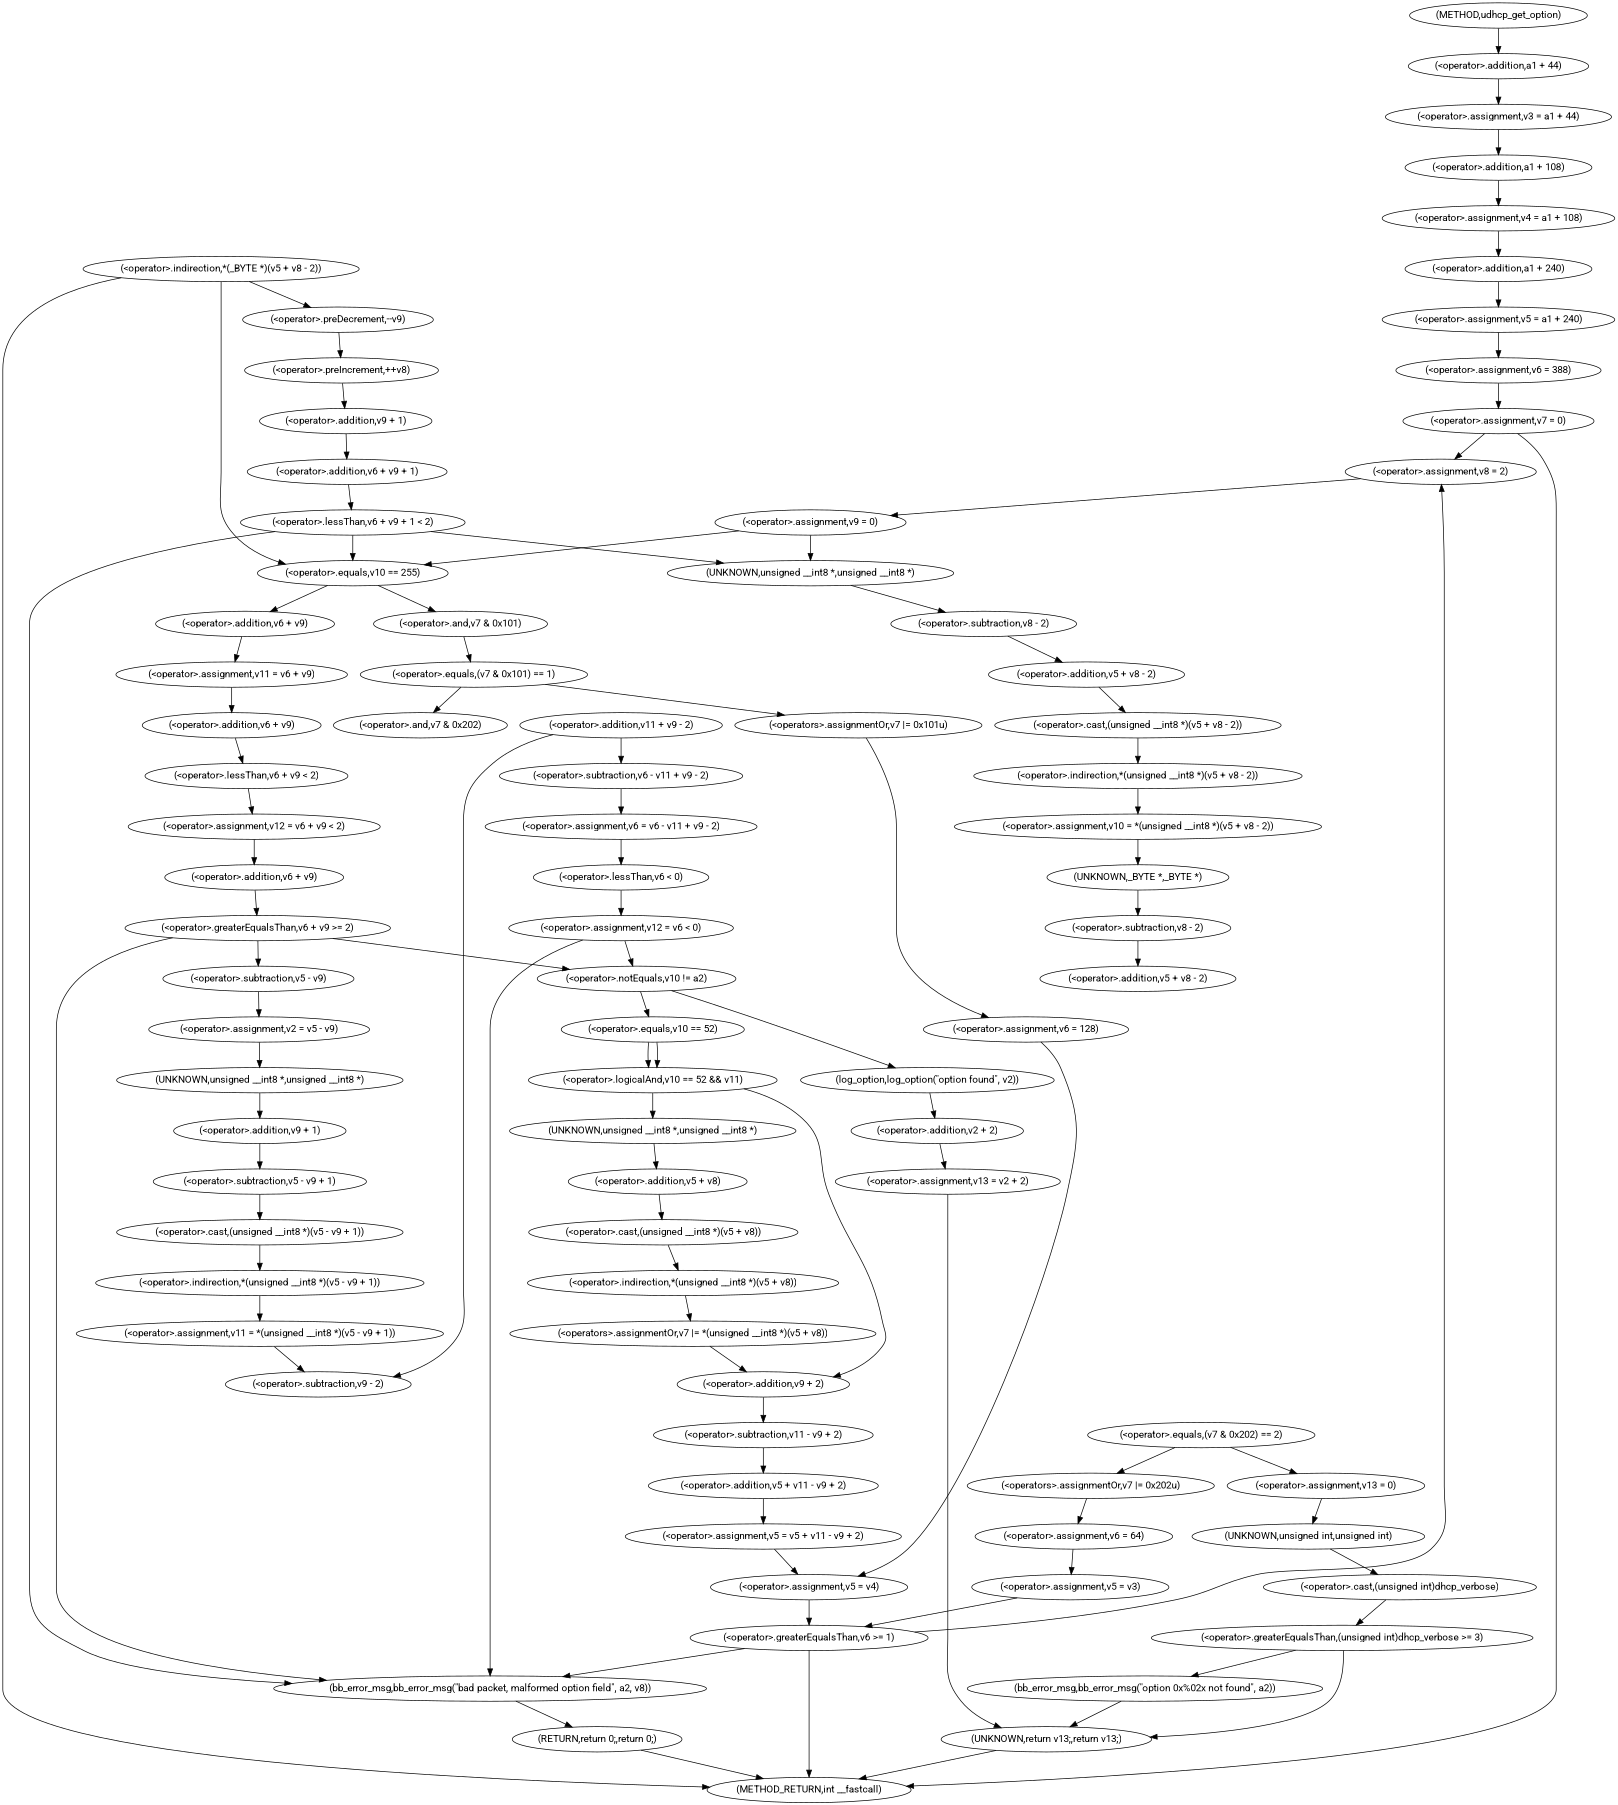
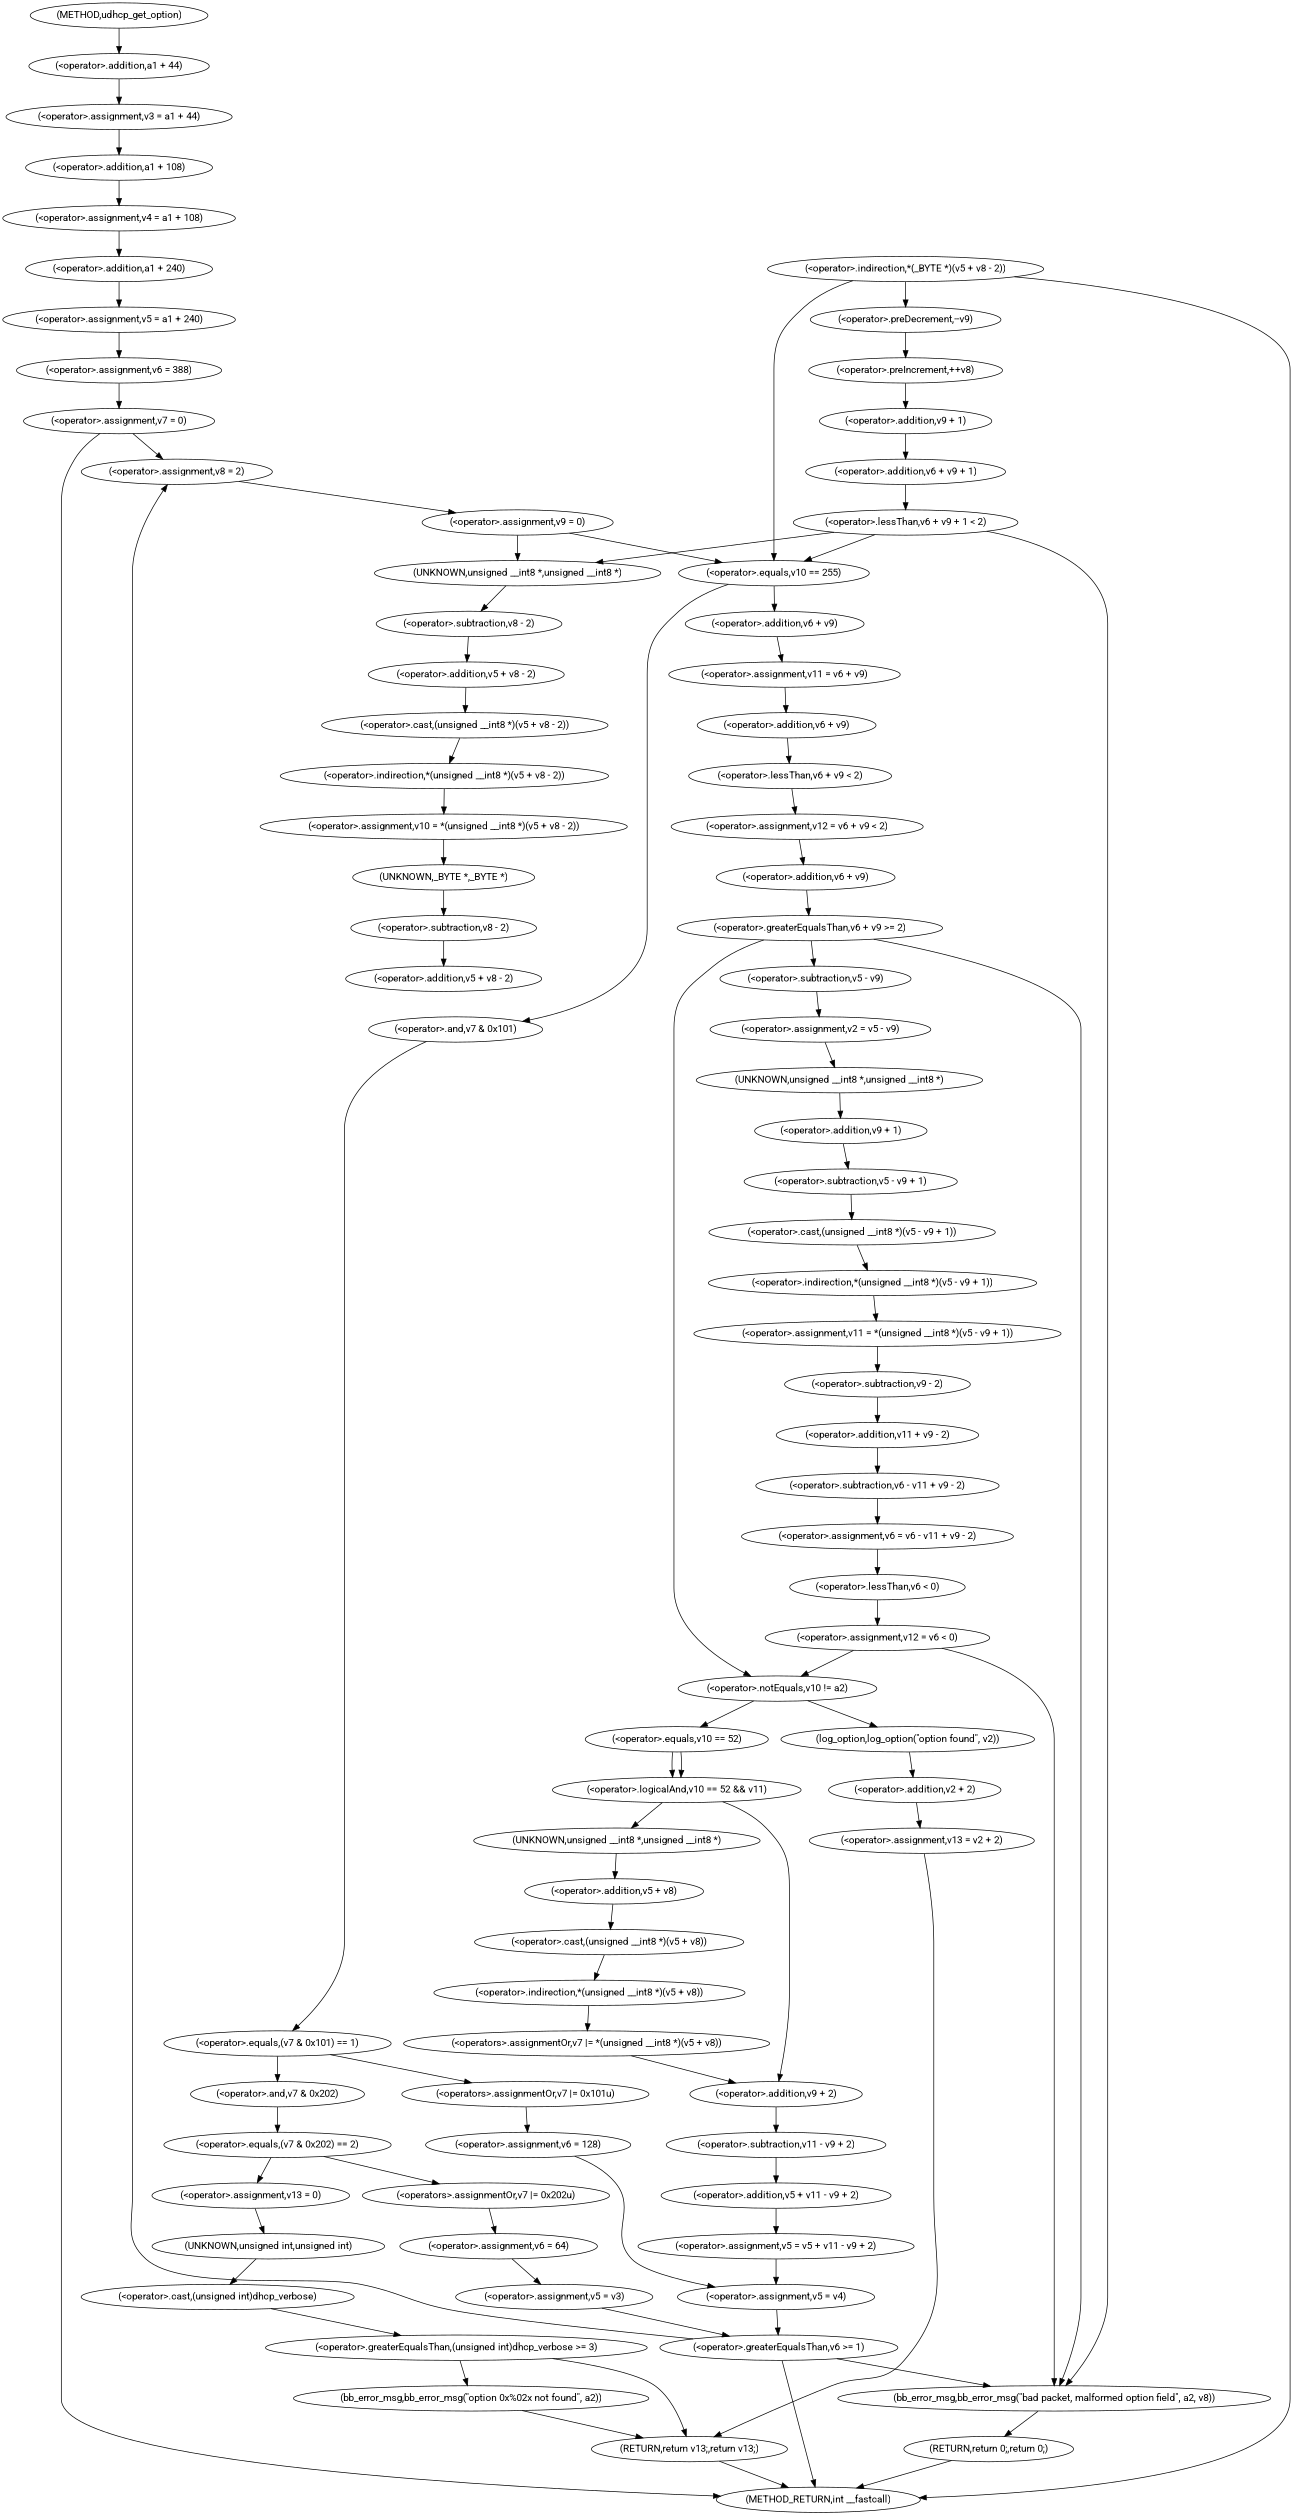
edge "(<operator>.addition,v11 + v9 - 2)" -> "(<operator>.subtraction,v9 - 2)": reversed
node "(UNKNOWN,return v13;,return v13;)": label "(UNKNOWN,return v13;,return v13;)" -> "(RETURN,return v13;,return v13;)"
edge "(<operator>.and,v7 & 0x202)" -> "(<operator>.equals,(v7 & 0x202) == 2)": added
